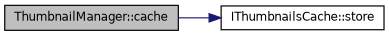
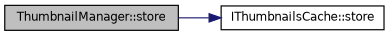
node "ThumbnailManager::cache": label "ThumbnailManager::cache" -> "ThumbnailManager::store"
